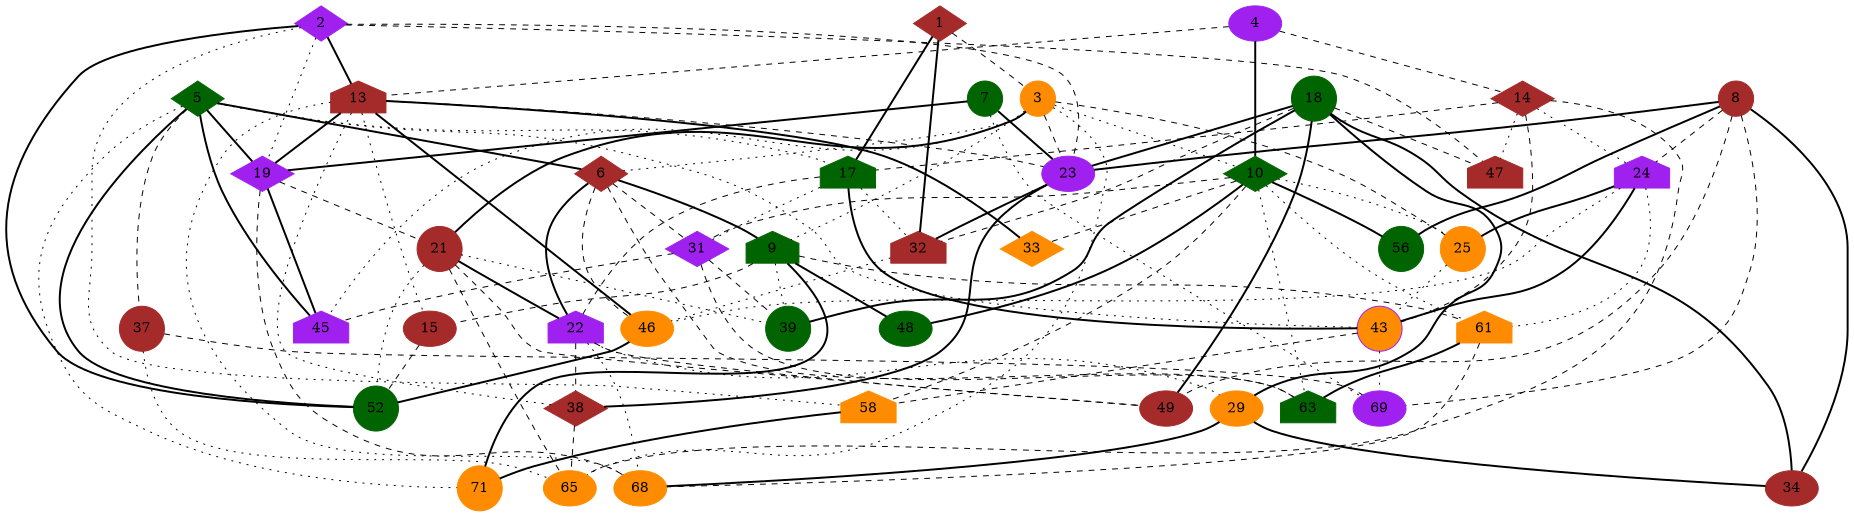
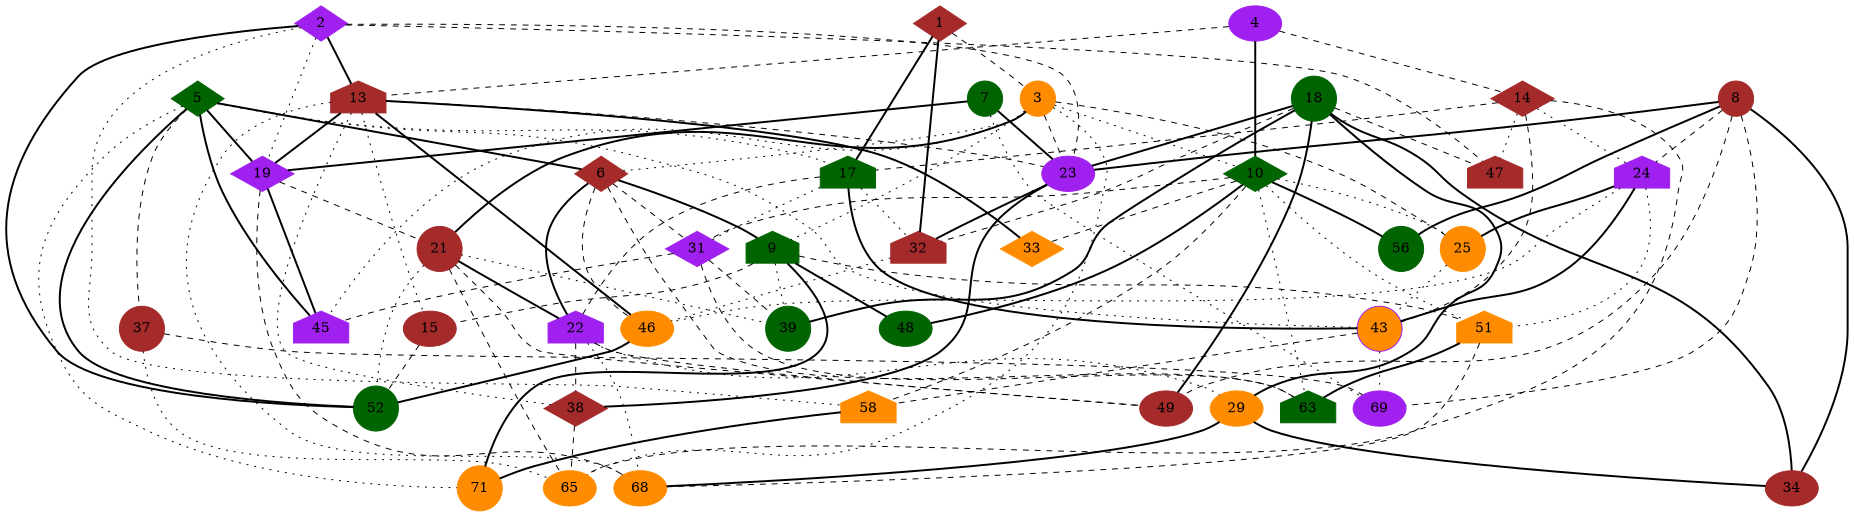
node "61": label "61" -> "51"
